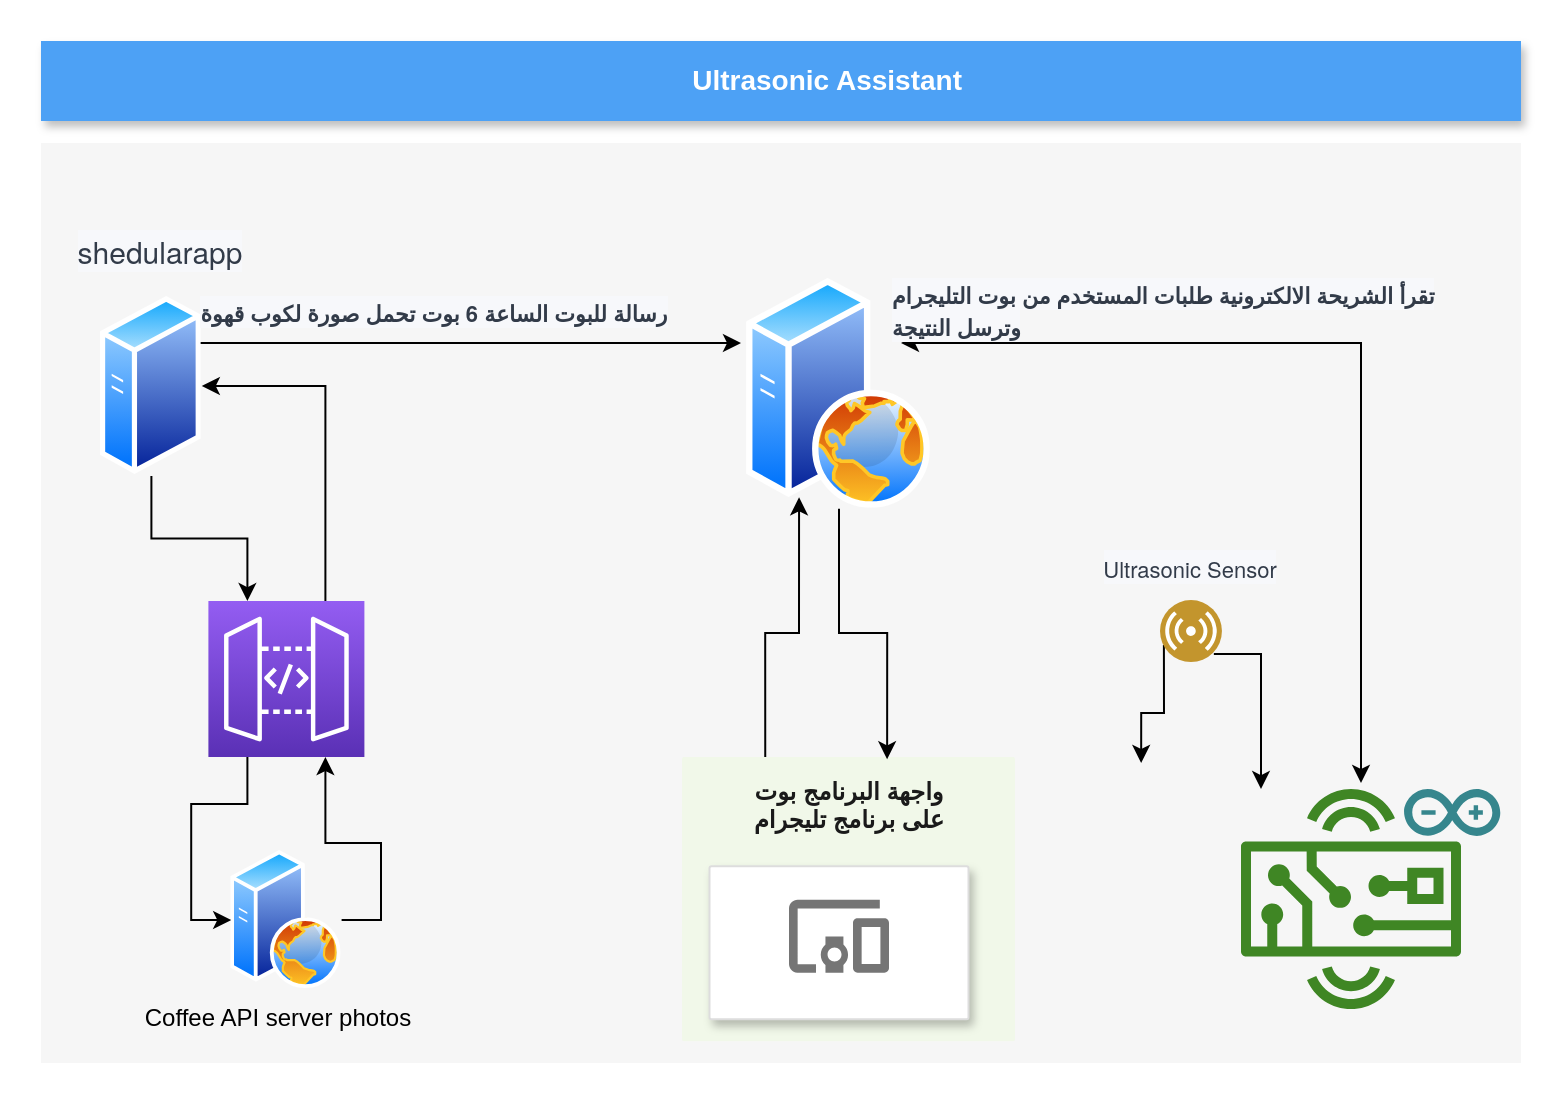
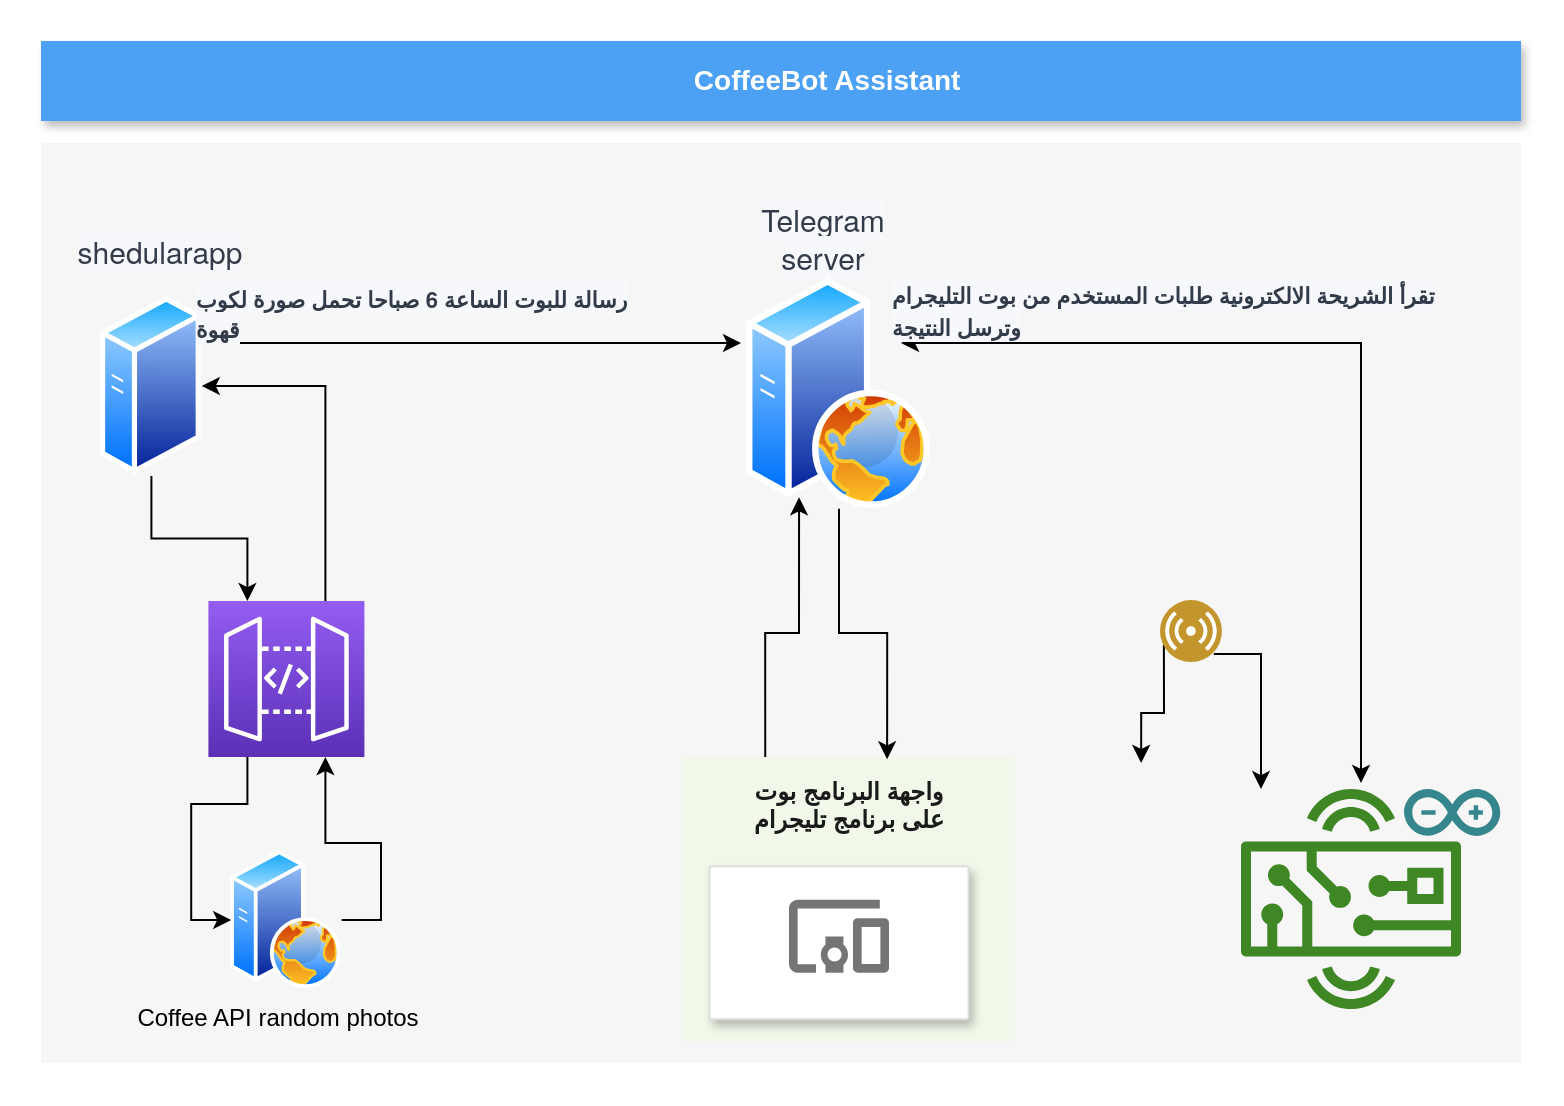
node "Ultrasonic Assistant": label "Ultrasonic Assistant" -> "CoffeeBot Assistant"
node "Telegram server": added
node "رسالة للبوت الساعة 6 بوت تحمل صورة لكوب قهوة": label "رسالة للبوت الساعة 6 بوت تحمل صورة لكوب قهوة" -> "رسالة للبوت الساعة 6 صباحا تحمل صورة لكوب قهوة"
node "Ultrasonic Sensor": removed
node "Coffee API server photos": label "Coffee API server photos" -> "Coffee API random photos"
